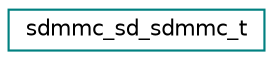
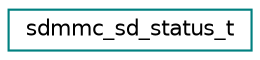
node "sdmmc_sd_sdmmc_t": label "sdmmc_sd_sdmmc_t" -> "sdmmc_sd_status_t"
